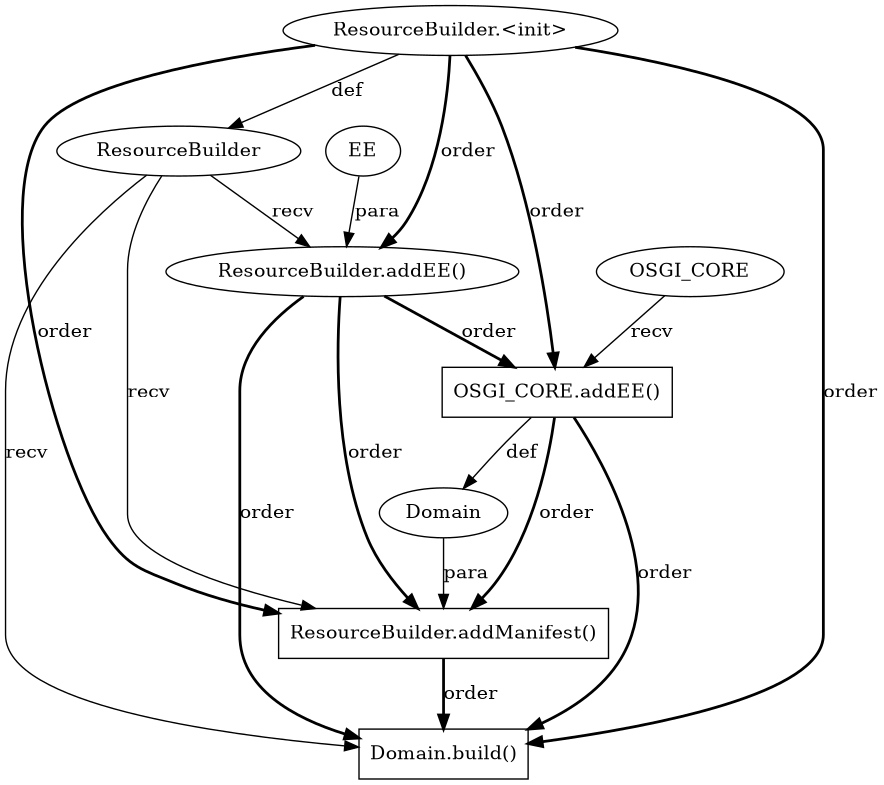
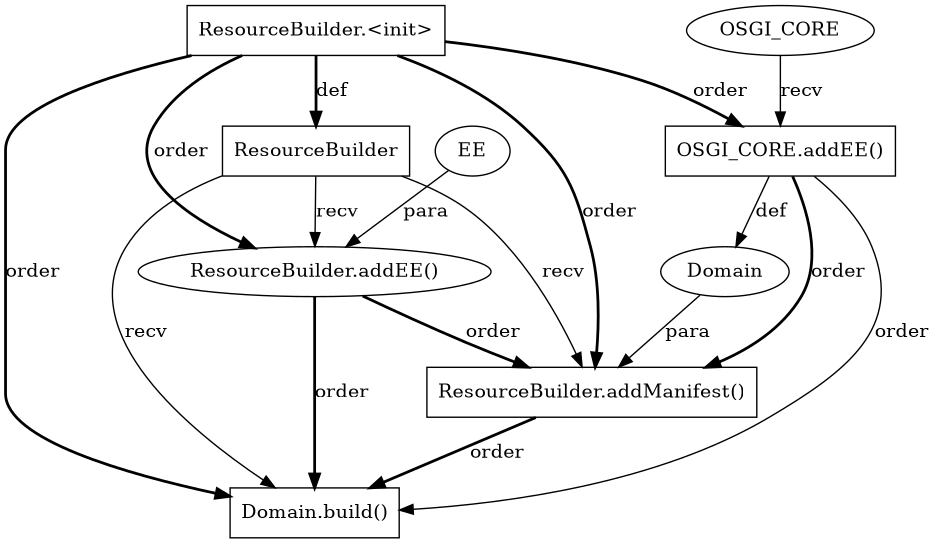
node "ResourceBuilder.<init>": shape ellipse -> box
edge "ResourceBuilder.<init>" -> "ResourceBuilder": style solid -> bold
node "ResourceBuilder": shape ellipse -> box
edge "ResourceBuilder.addEE()" -> "OSGI_CORE.addEE()": removed, label "order"
edge "OSGI_CORE.addEE()" -> "Domain.build()": style bold -> solid
